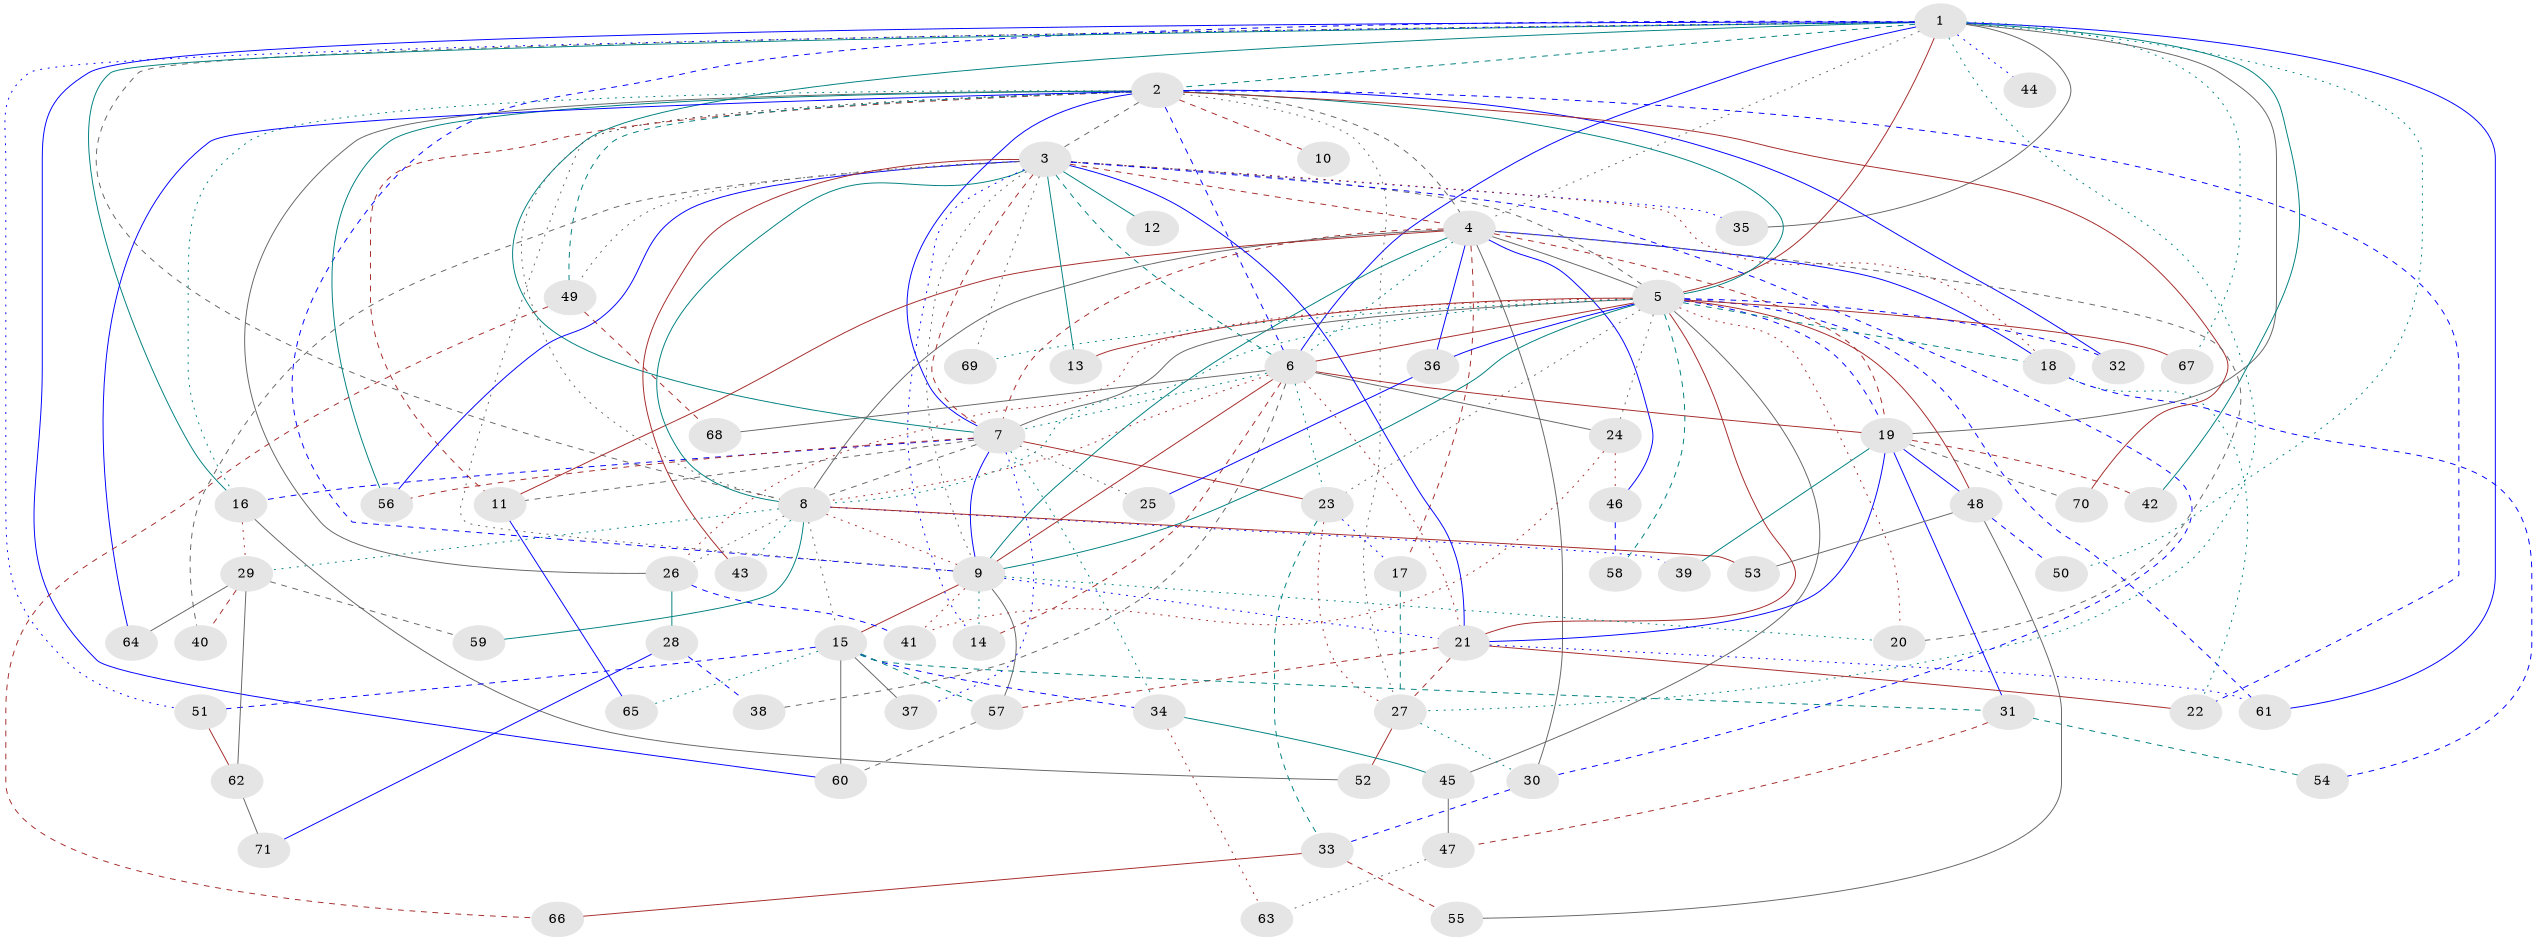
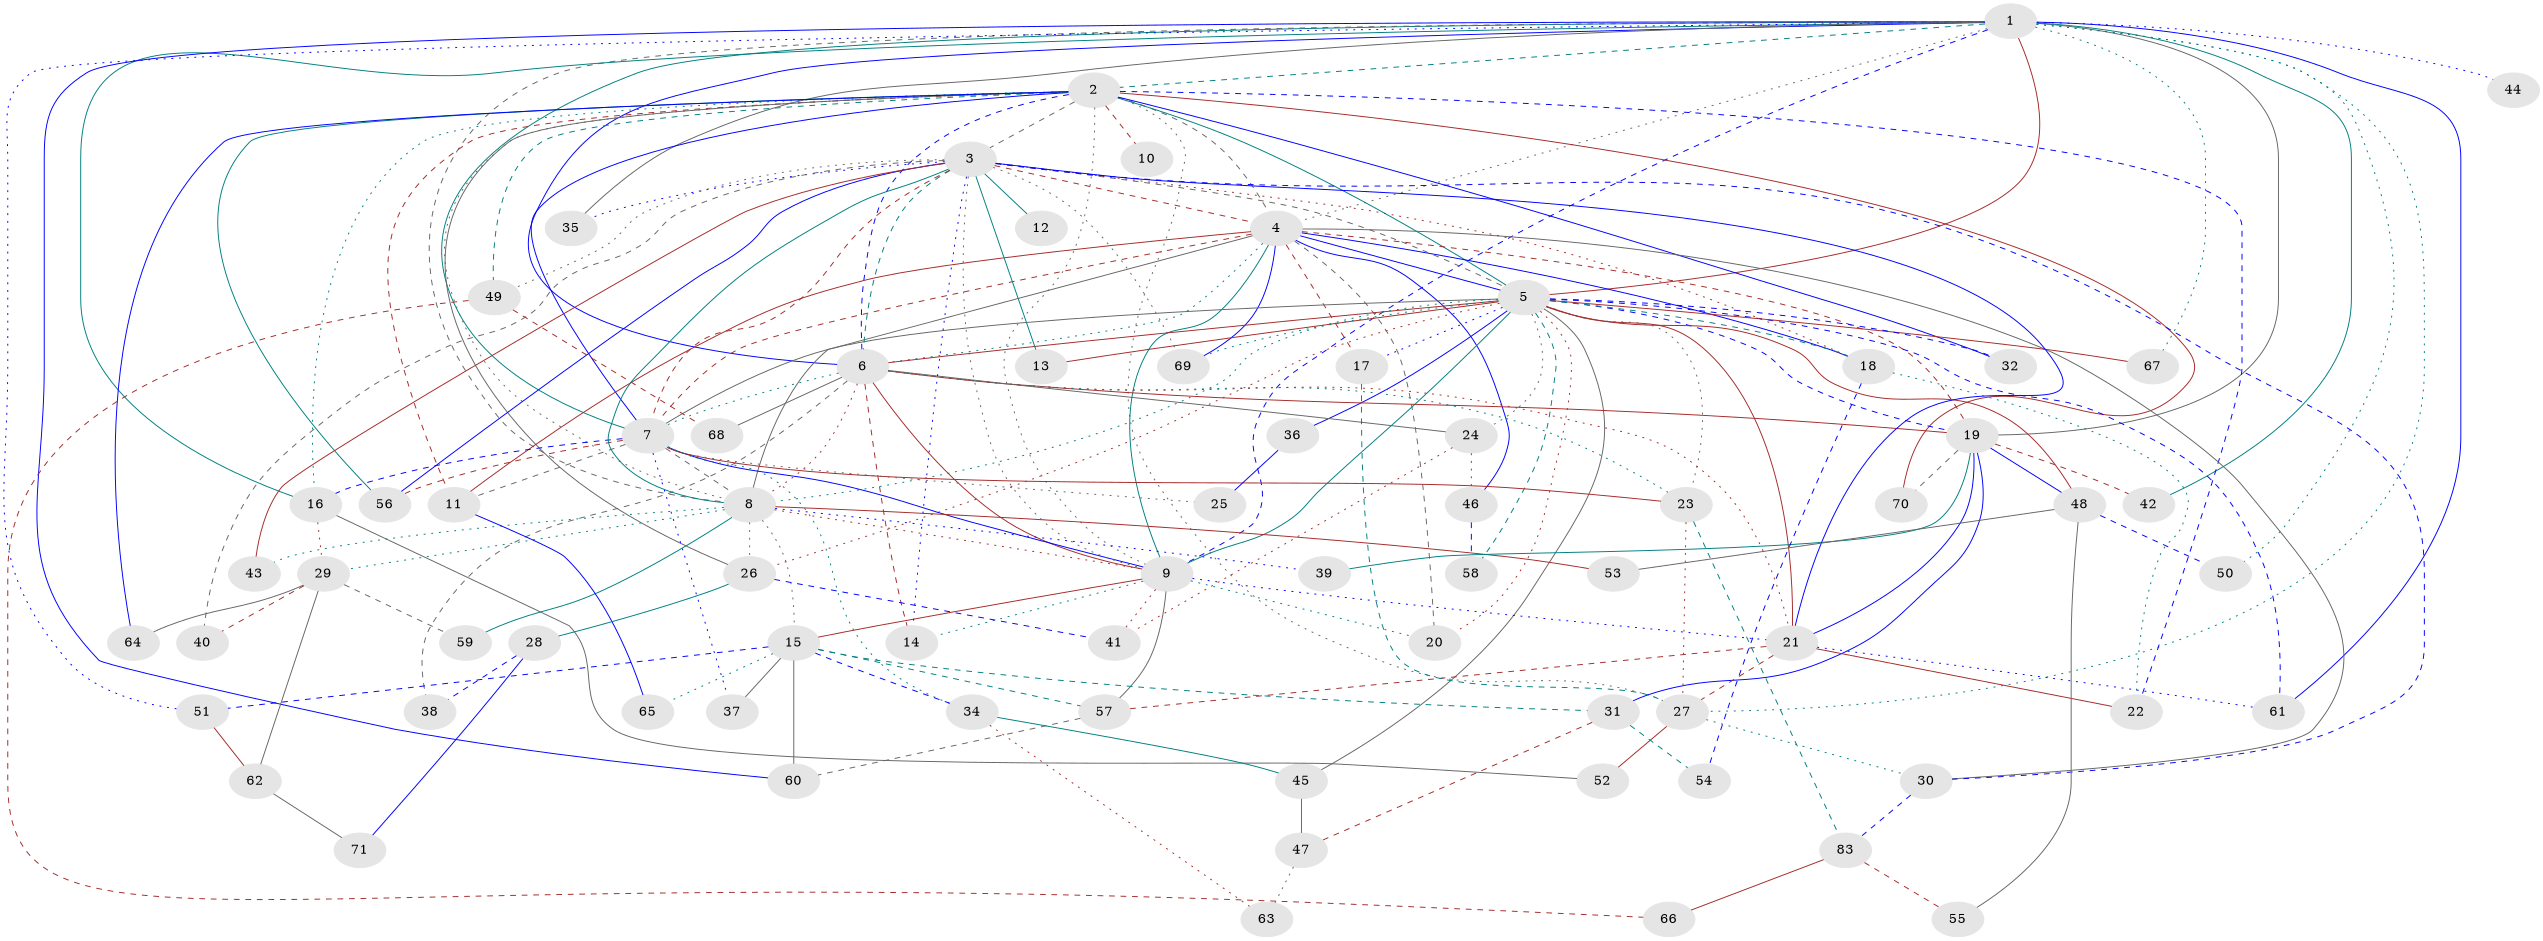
edge "4" -- "5": color gray40 -> blue
edge "4" -- "36": now "4" -- "69"
edge "23" -- "17": now "5" -- "17"
node "33": label "33" -> "83"
